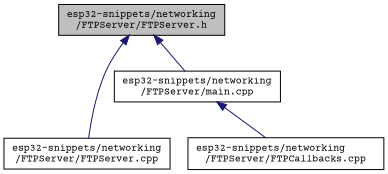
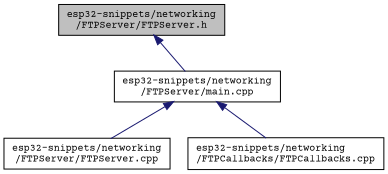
edge "esp32-snippets/networking /FTPServer/FTPServer.cpp" -> "esp32-snippets/networking /FTPServer/FTPServer.h": now "esp32-snippets/networking /FTPServer/FTPServer.cpp" -> "esp32-snippets/networking /FTPServer/main.cpp"
node "esp32-snippets/networking /FTPServer/FTPCallbacks.cpp": label "esp32-snippets/networking /FTPServer/FTPCallbacks.cpp" -> "esp32-snippets/networking /FTPCallbacks/FTPCallbacks.cpp"
